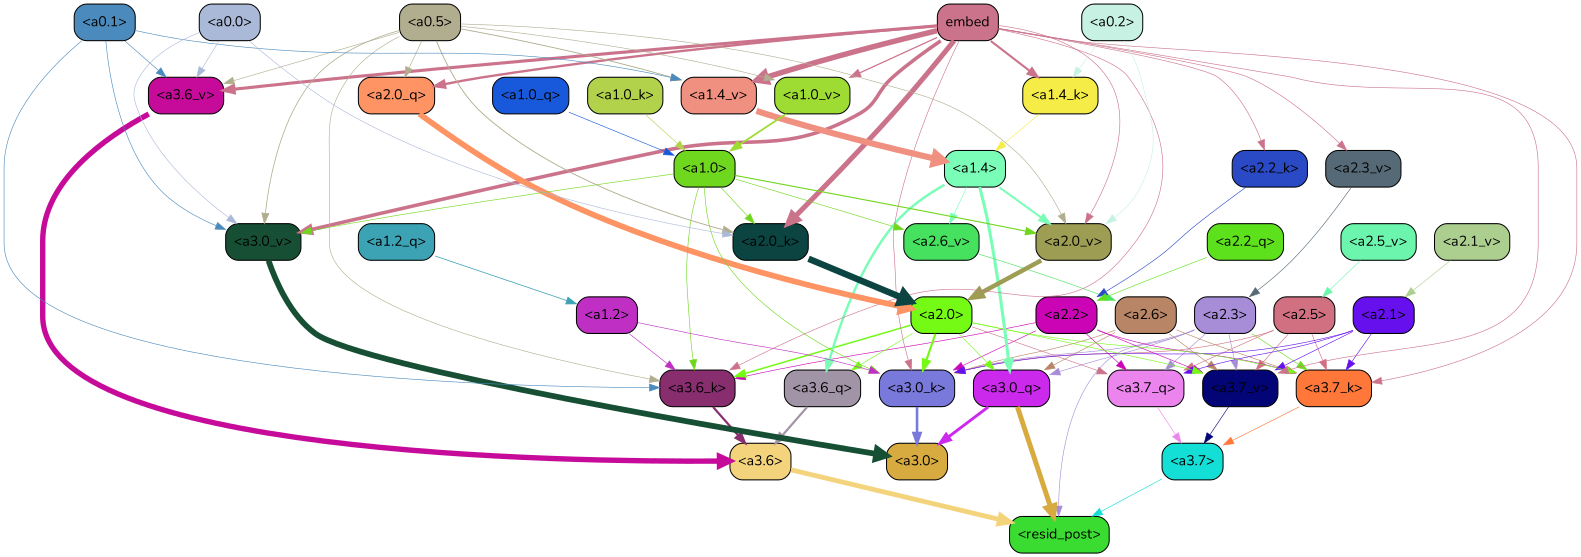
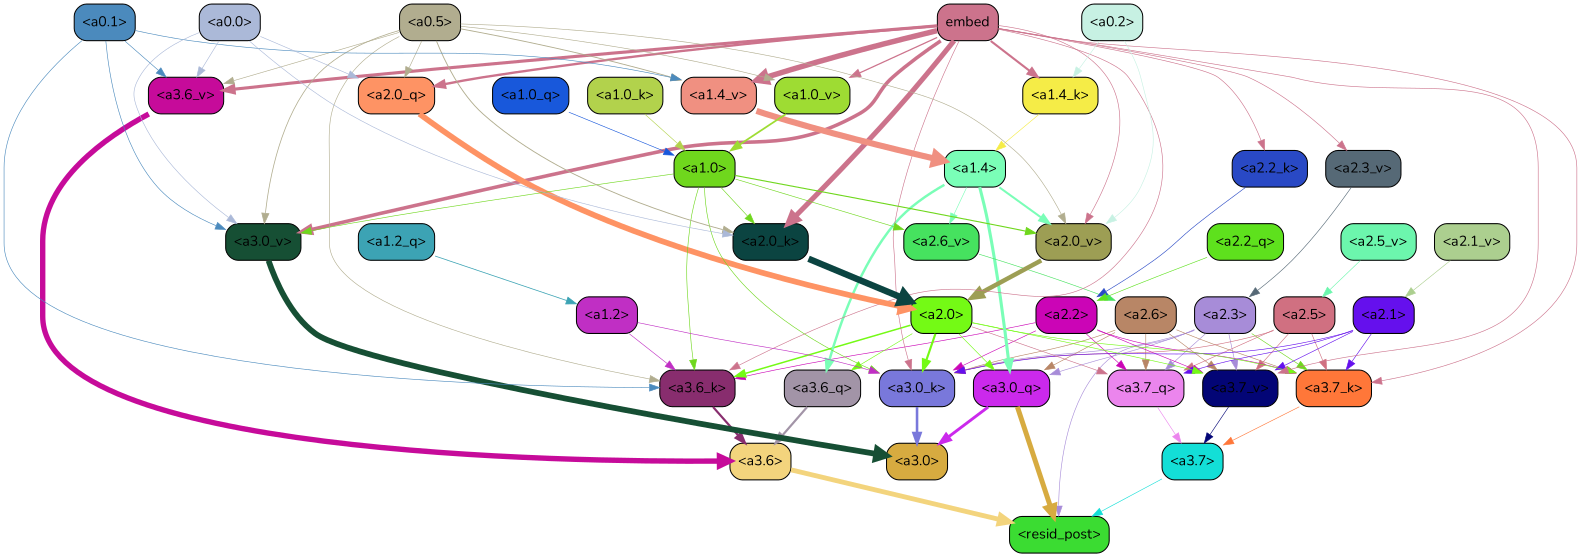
edge "<a0.0>" -> "<a2.0_q>": added
edge "<a2.6>" -> "<a3.7_q>": added
